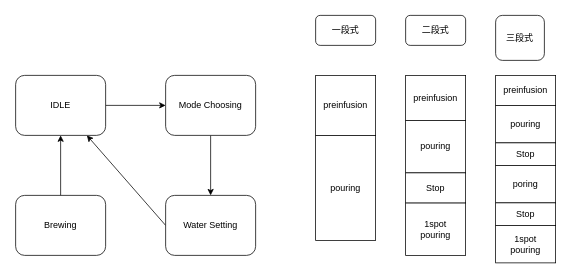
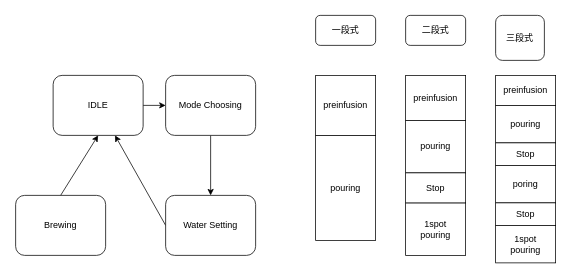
node "IDLE": moved (60, 105) -> (98, 105)
